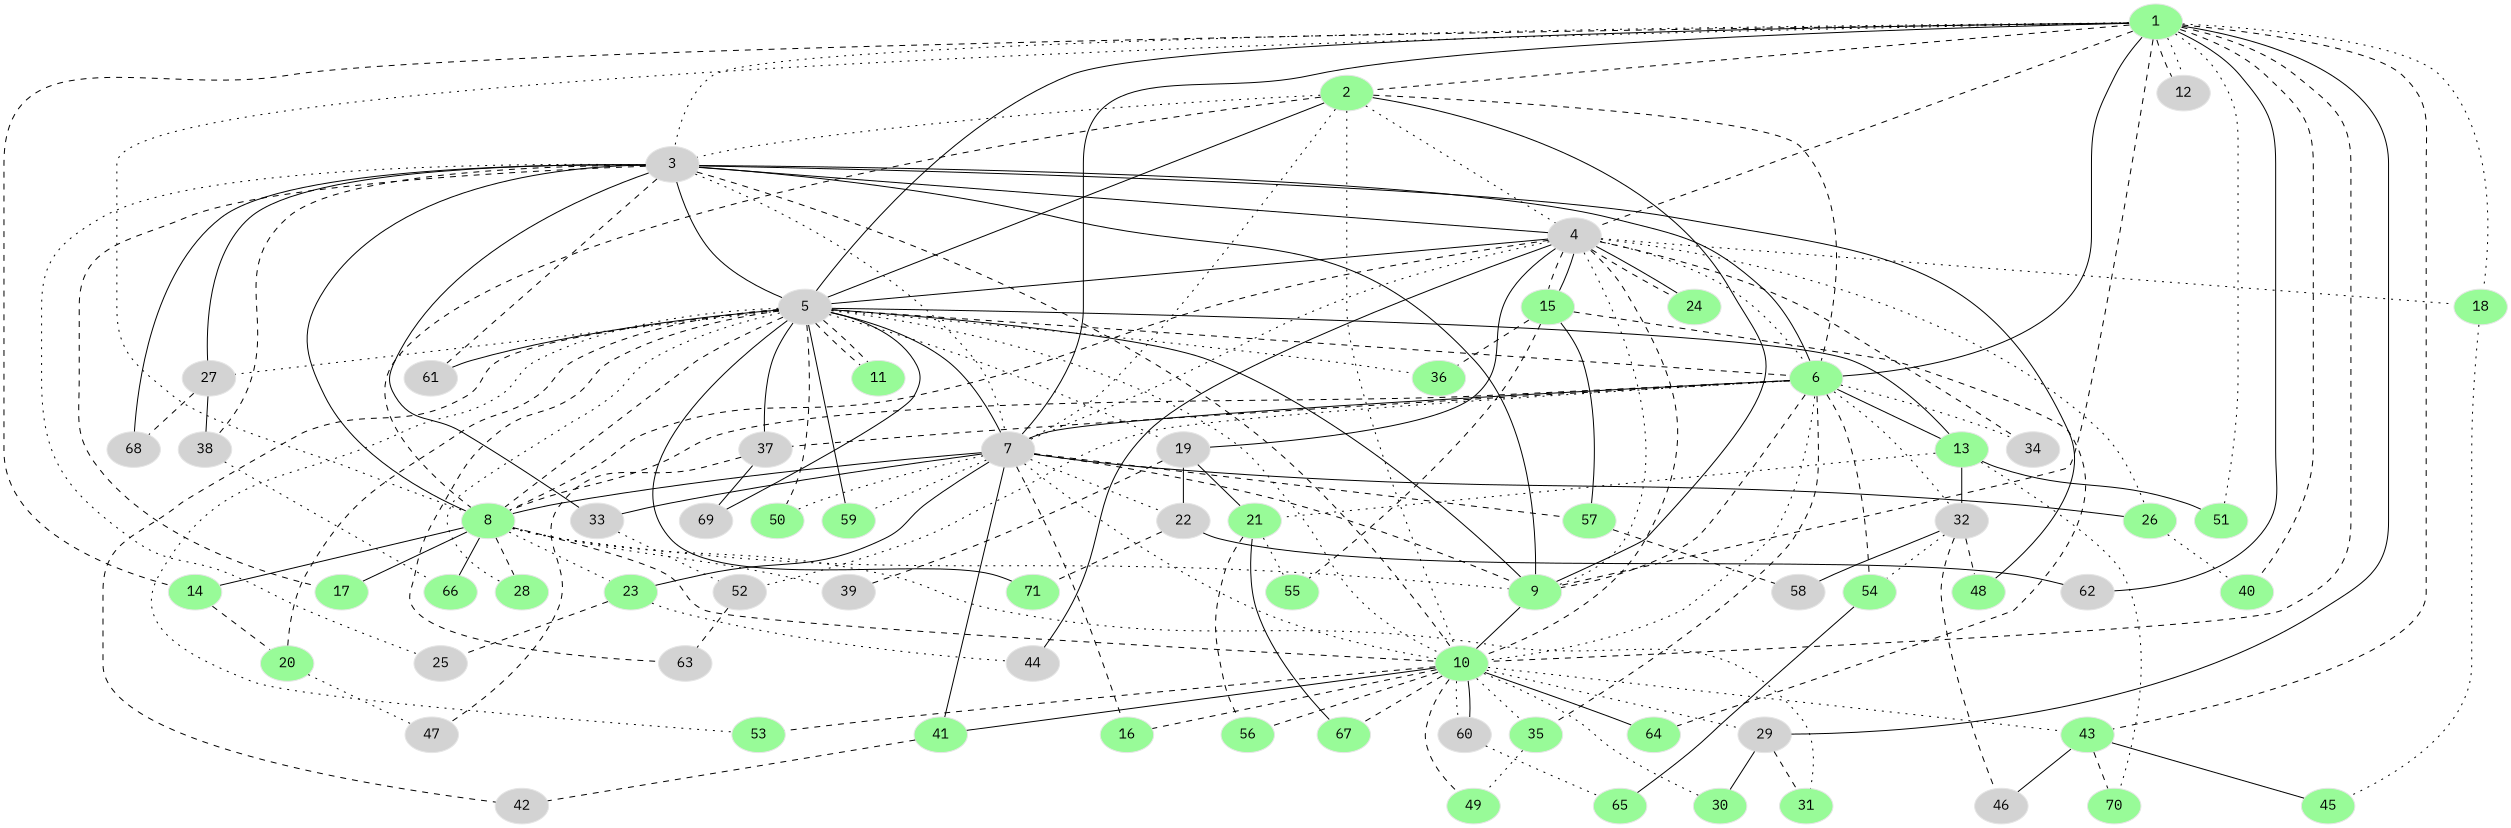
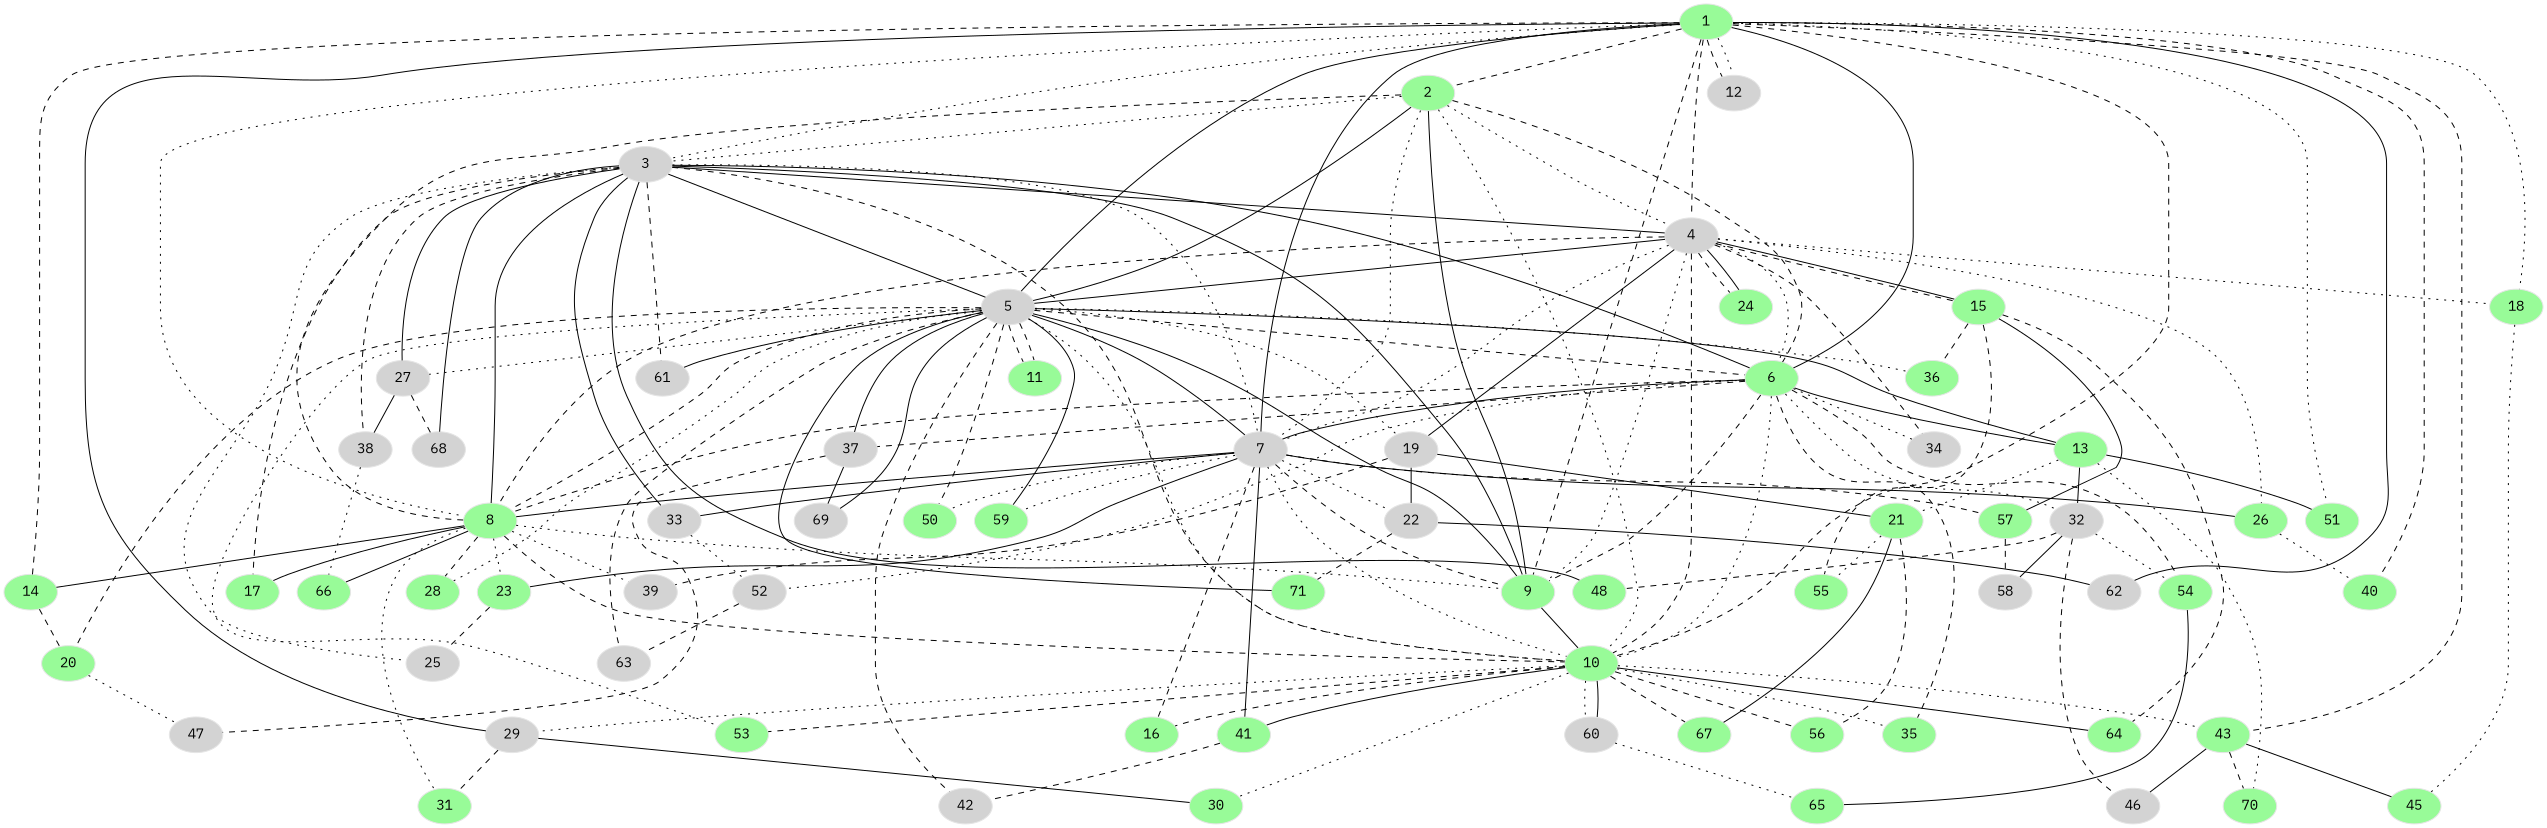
node "44": removed
node "49": removed
